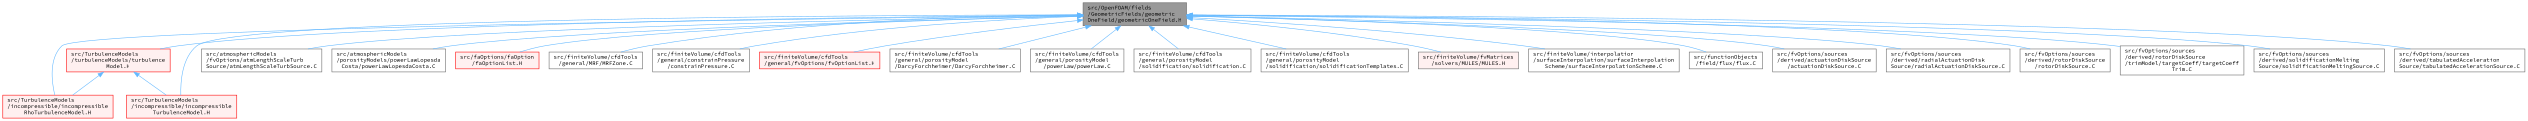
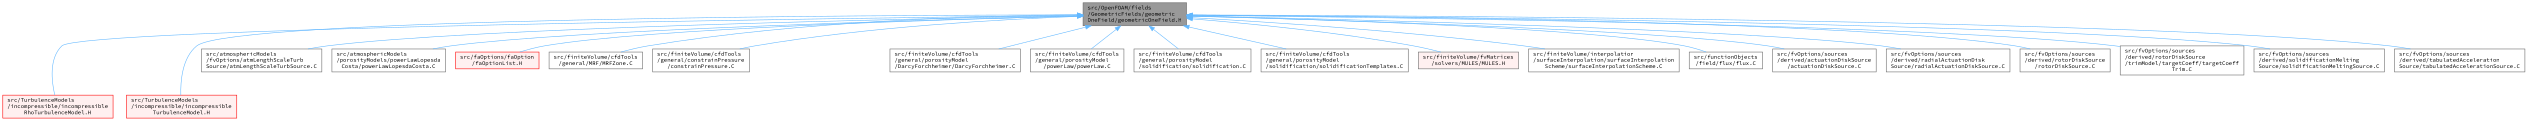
node "src/TurbulenceModels /turbulenceModels/turbulence Model.H": removed
node "src/finiteVolume/cfdTools /general/fvOptions/fvOptionList.H": removed
